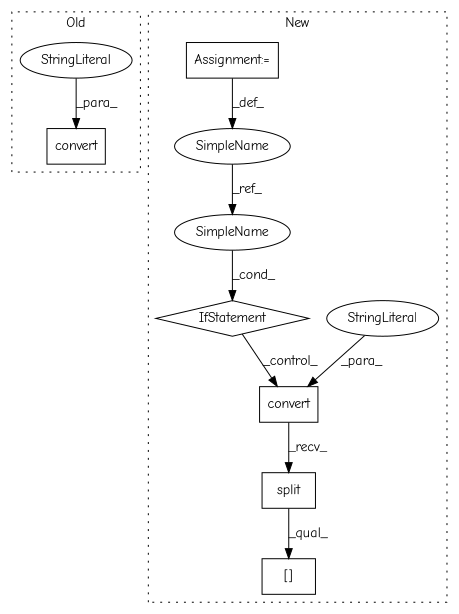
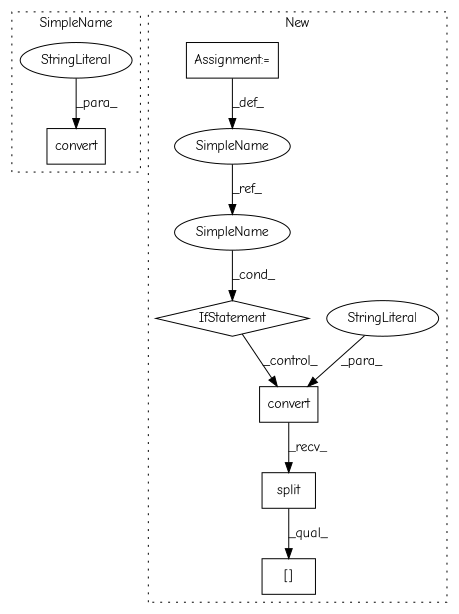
cluster "Old": label "Old" -> "SimpleName"
